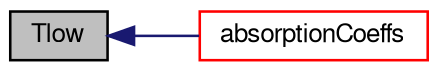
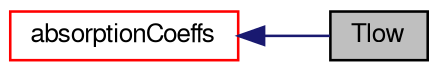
edge "absorptionCoeffs" -> "Tlow": reversed
